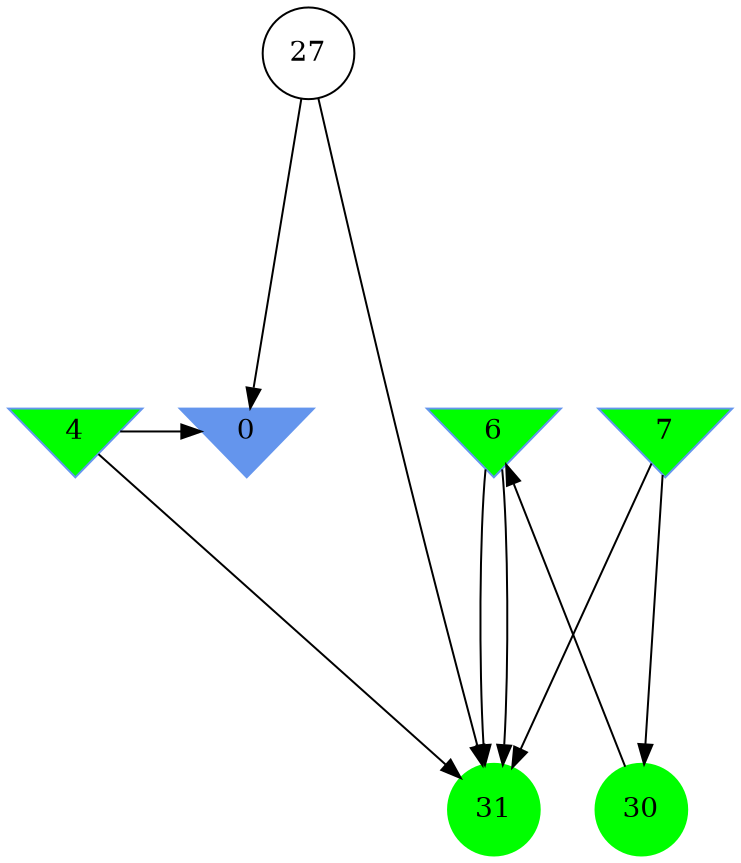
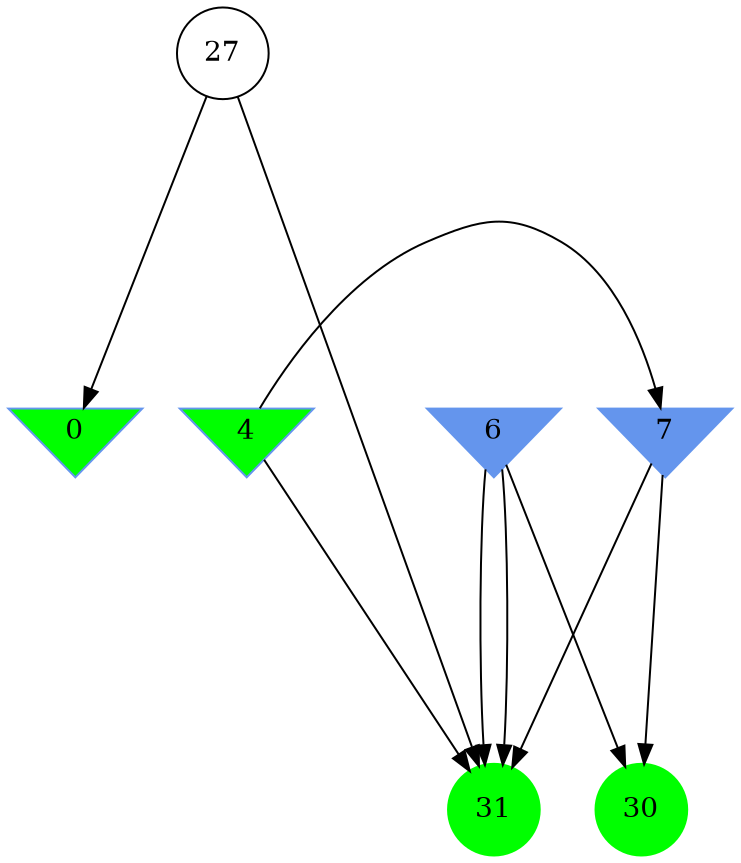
edge "4" -> "0": now "4" -> "7"
node "0": fillcolor cornflowerblue -> green
node "6": fillcolor green -> cornflowerblue
node "7": fillcolor green -> cornflowerblue
edge "30" -> "6": reversed
